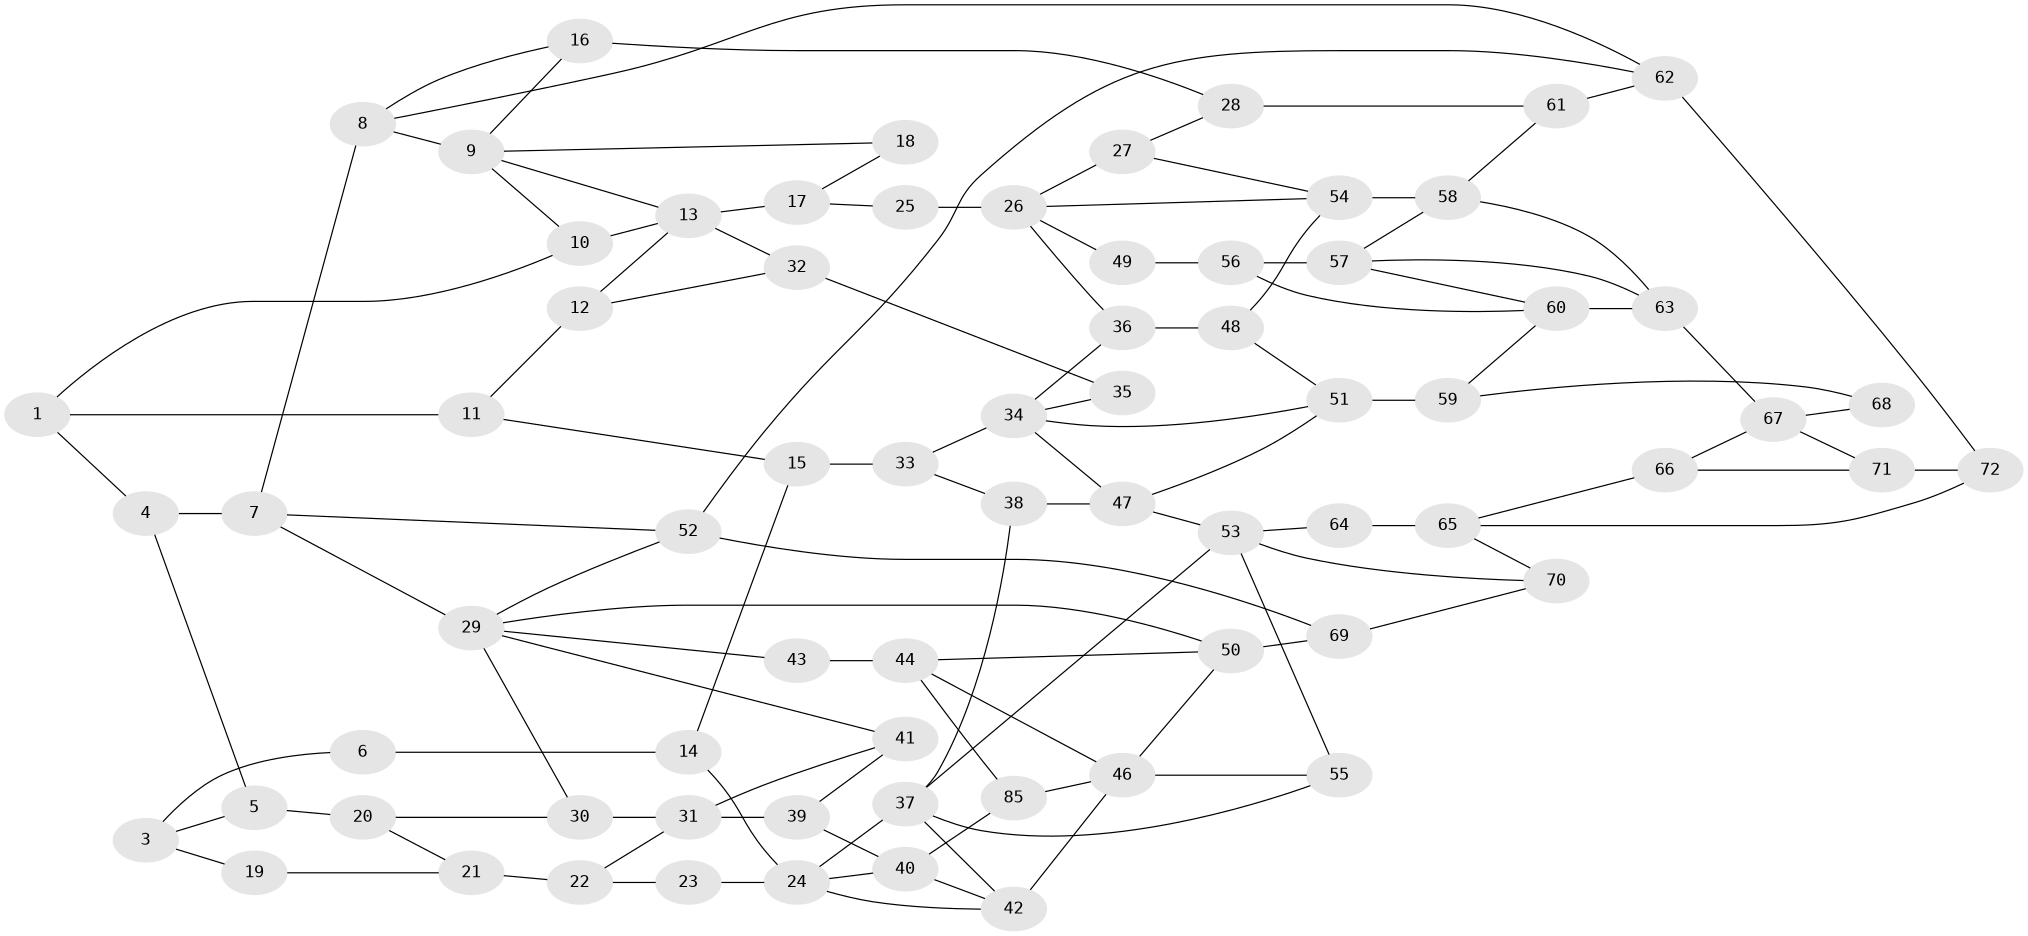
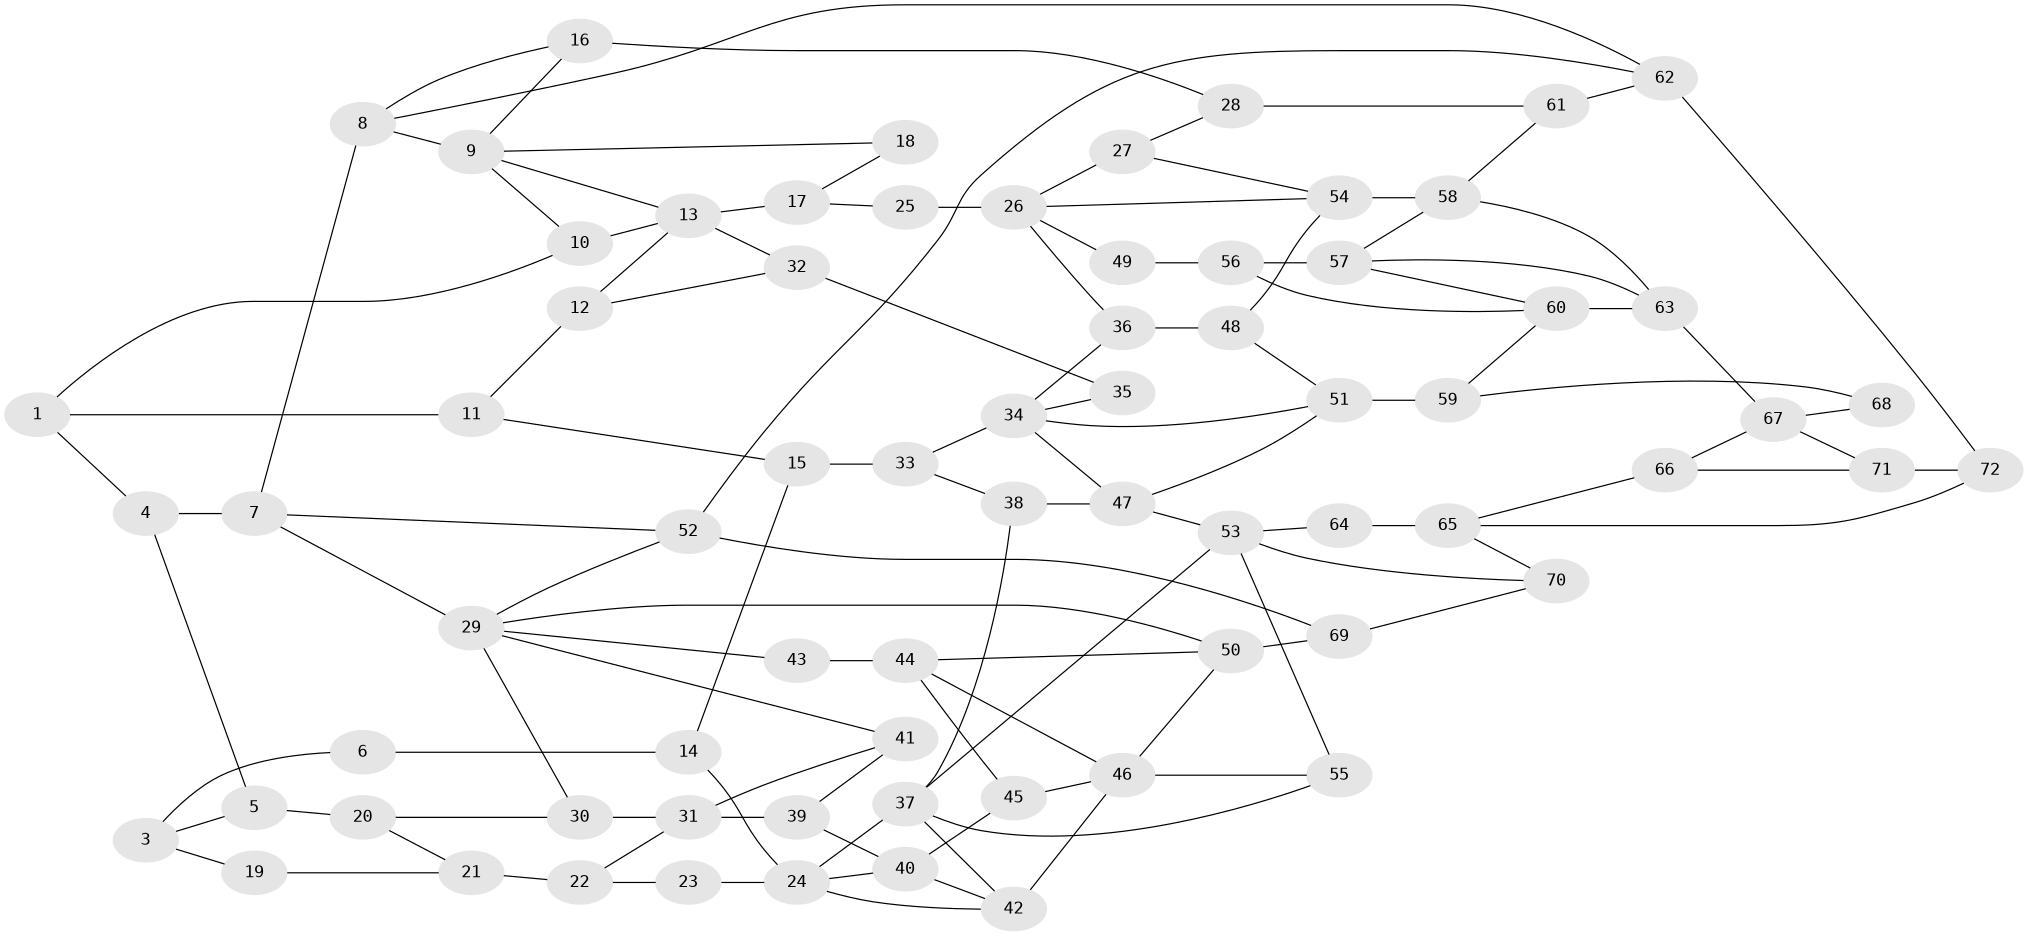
node "85": label "85" -> "45"
